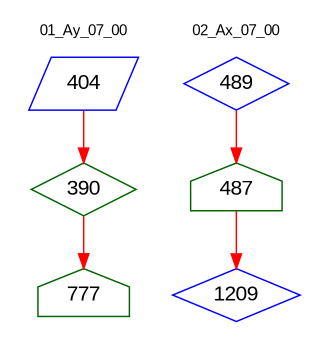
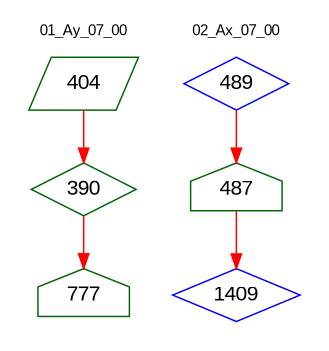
node "404": color blue -> darkgreen
node "1209": label "1209" -> "1409"
